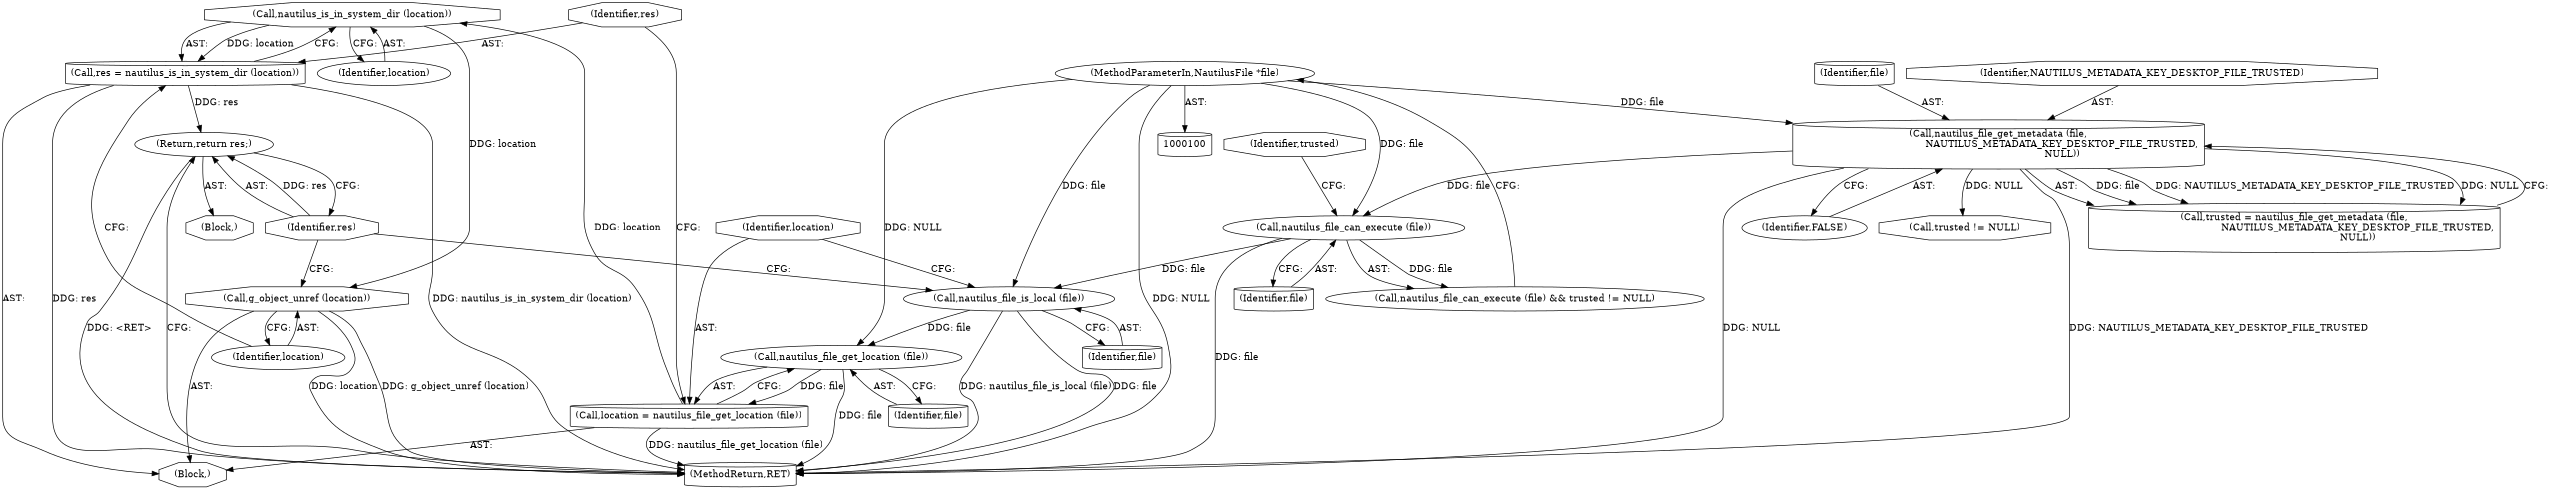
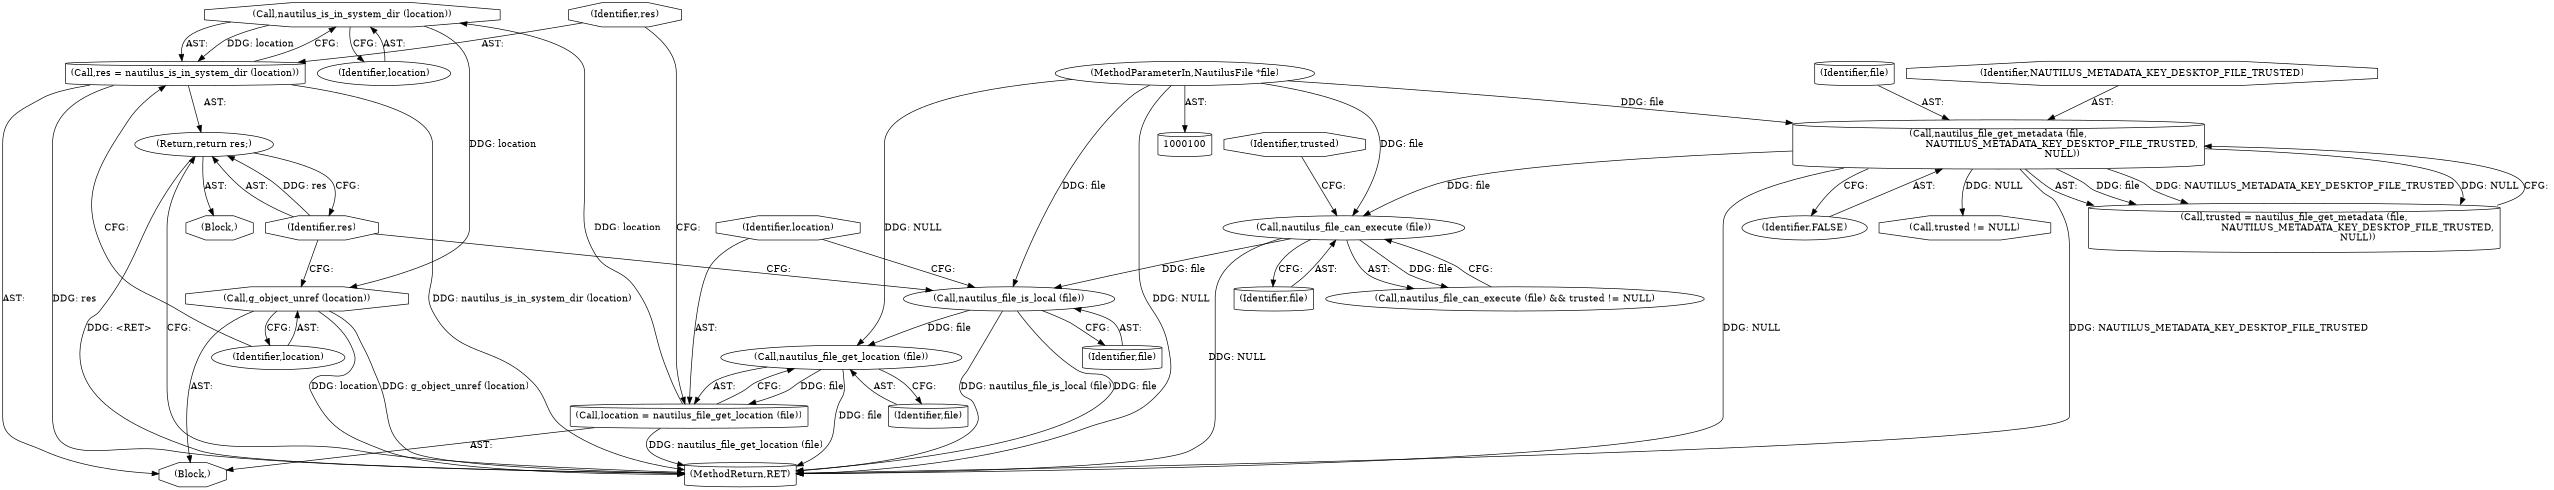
edge "(Call,res = nautilus_is_in_system_dir (location))" -> "(Return,return res;)": label "DDG: res" -> "AST: "
edge "(Call,nautilus_file_can_execute (file) && trusted != NULL)" -> "(MethodParameterIn,NautilusFile *file)": now "(Call,nautilus_file_can_execute (file) && trusted != NULL)" -> "(Call,nautilus_file_can_execute (file))"
edge "(Call,nautilus_file_can_execute (file))" -> "(MethodReturn,RET)": label "DDG: file" -> "DDG: NULL"
